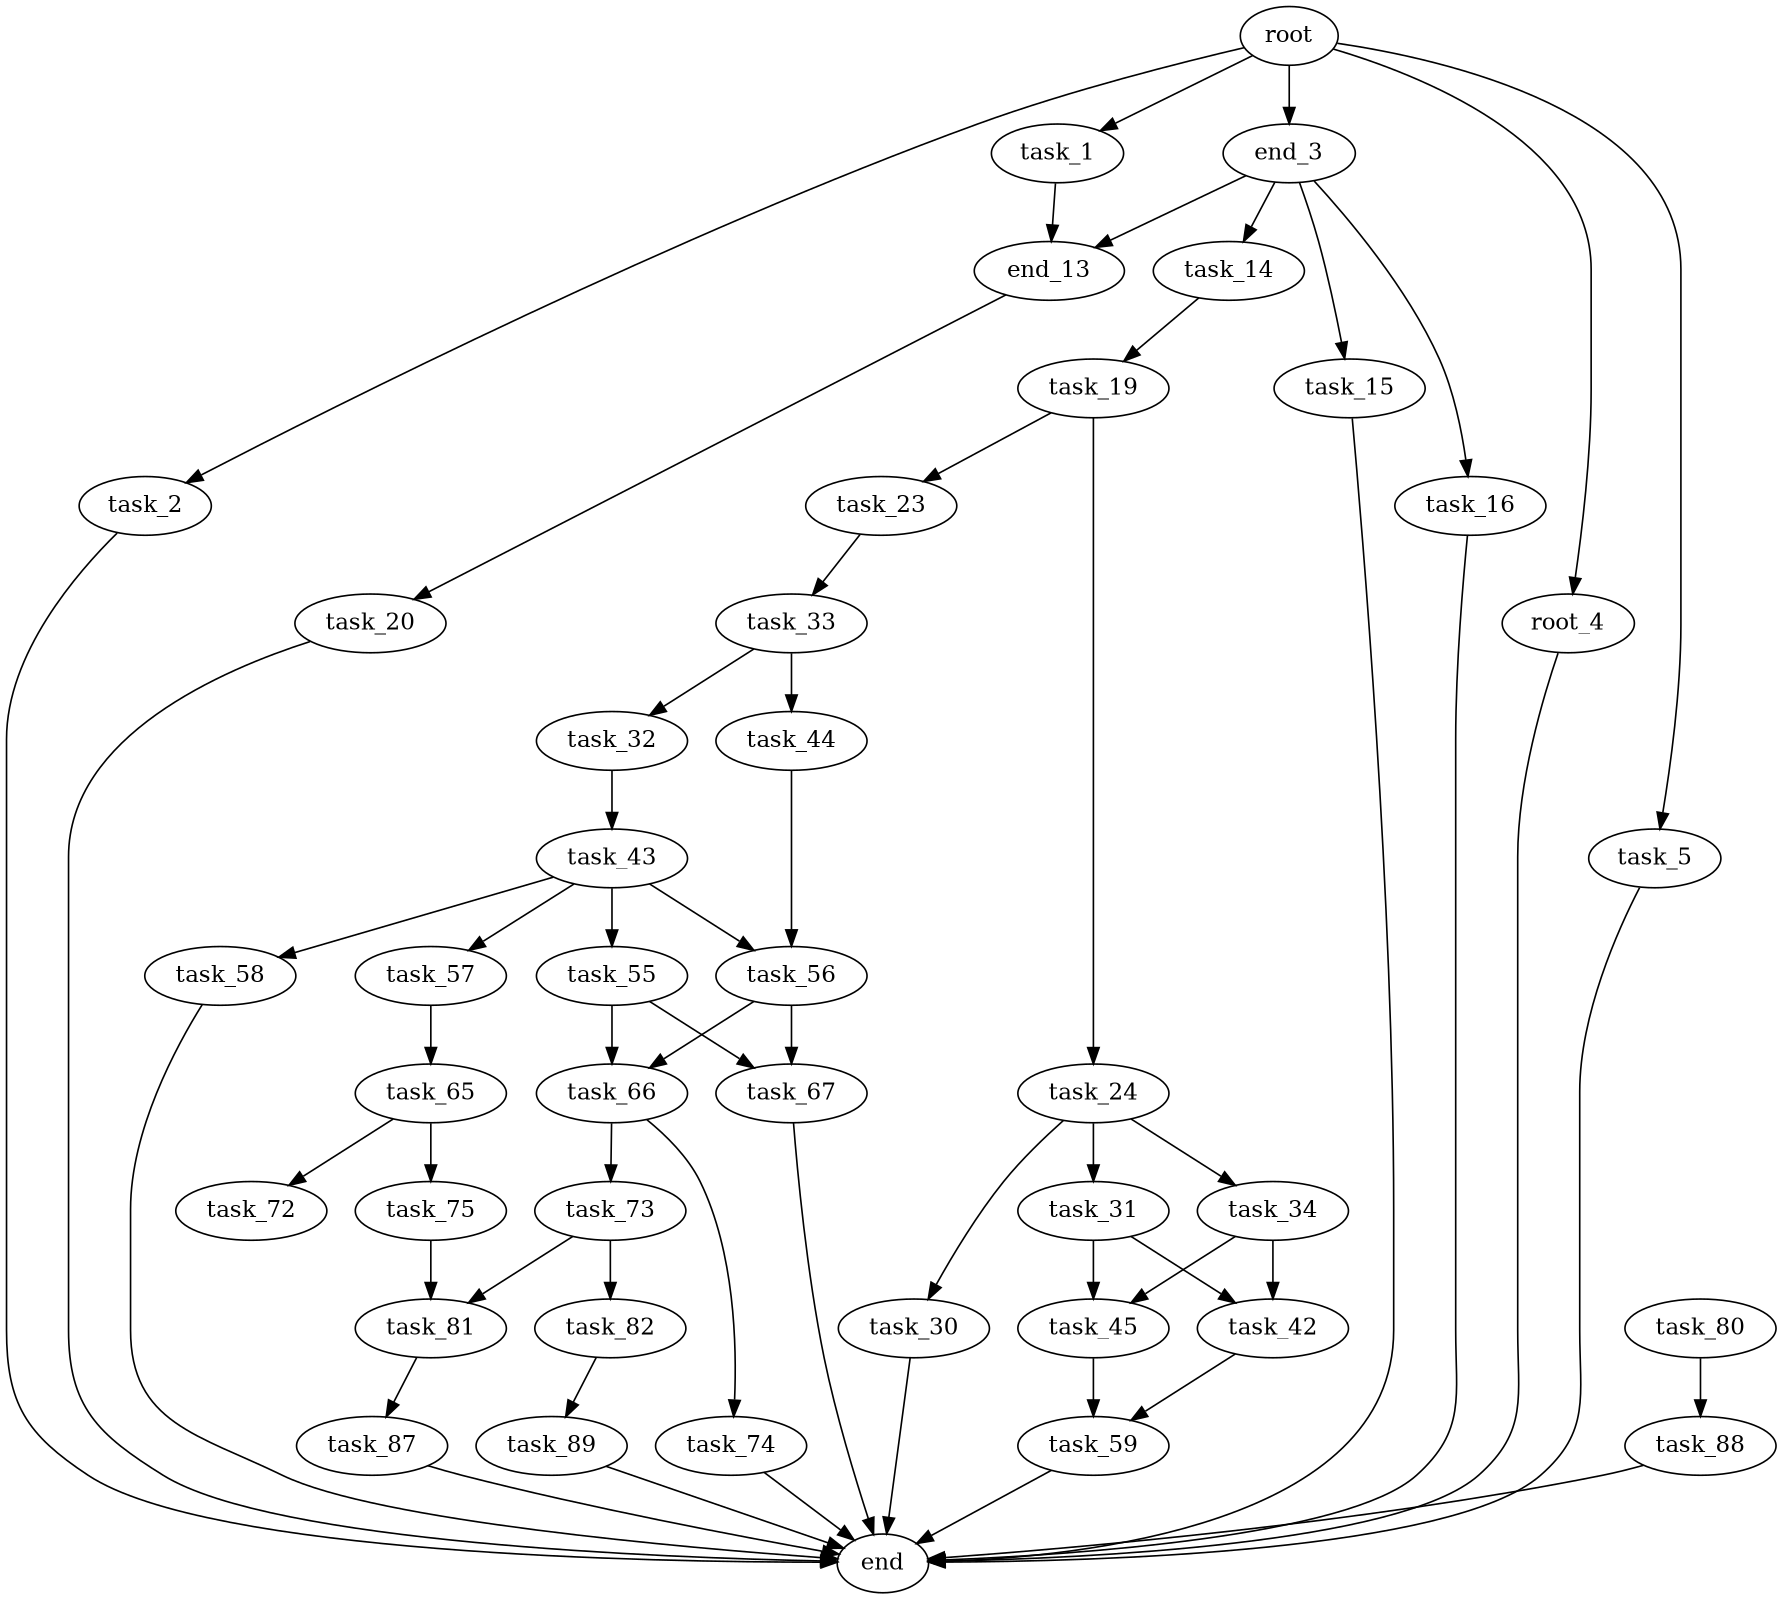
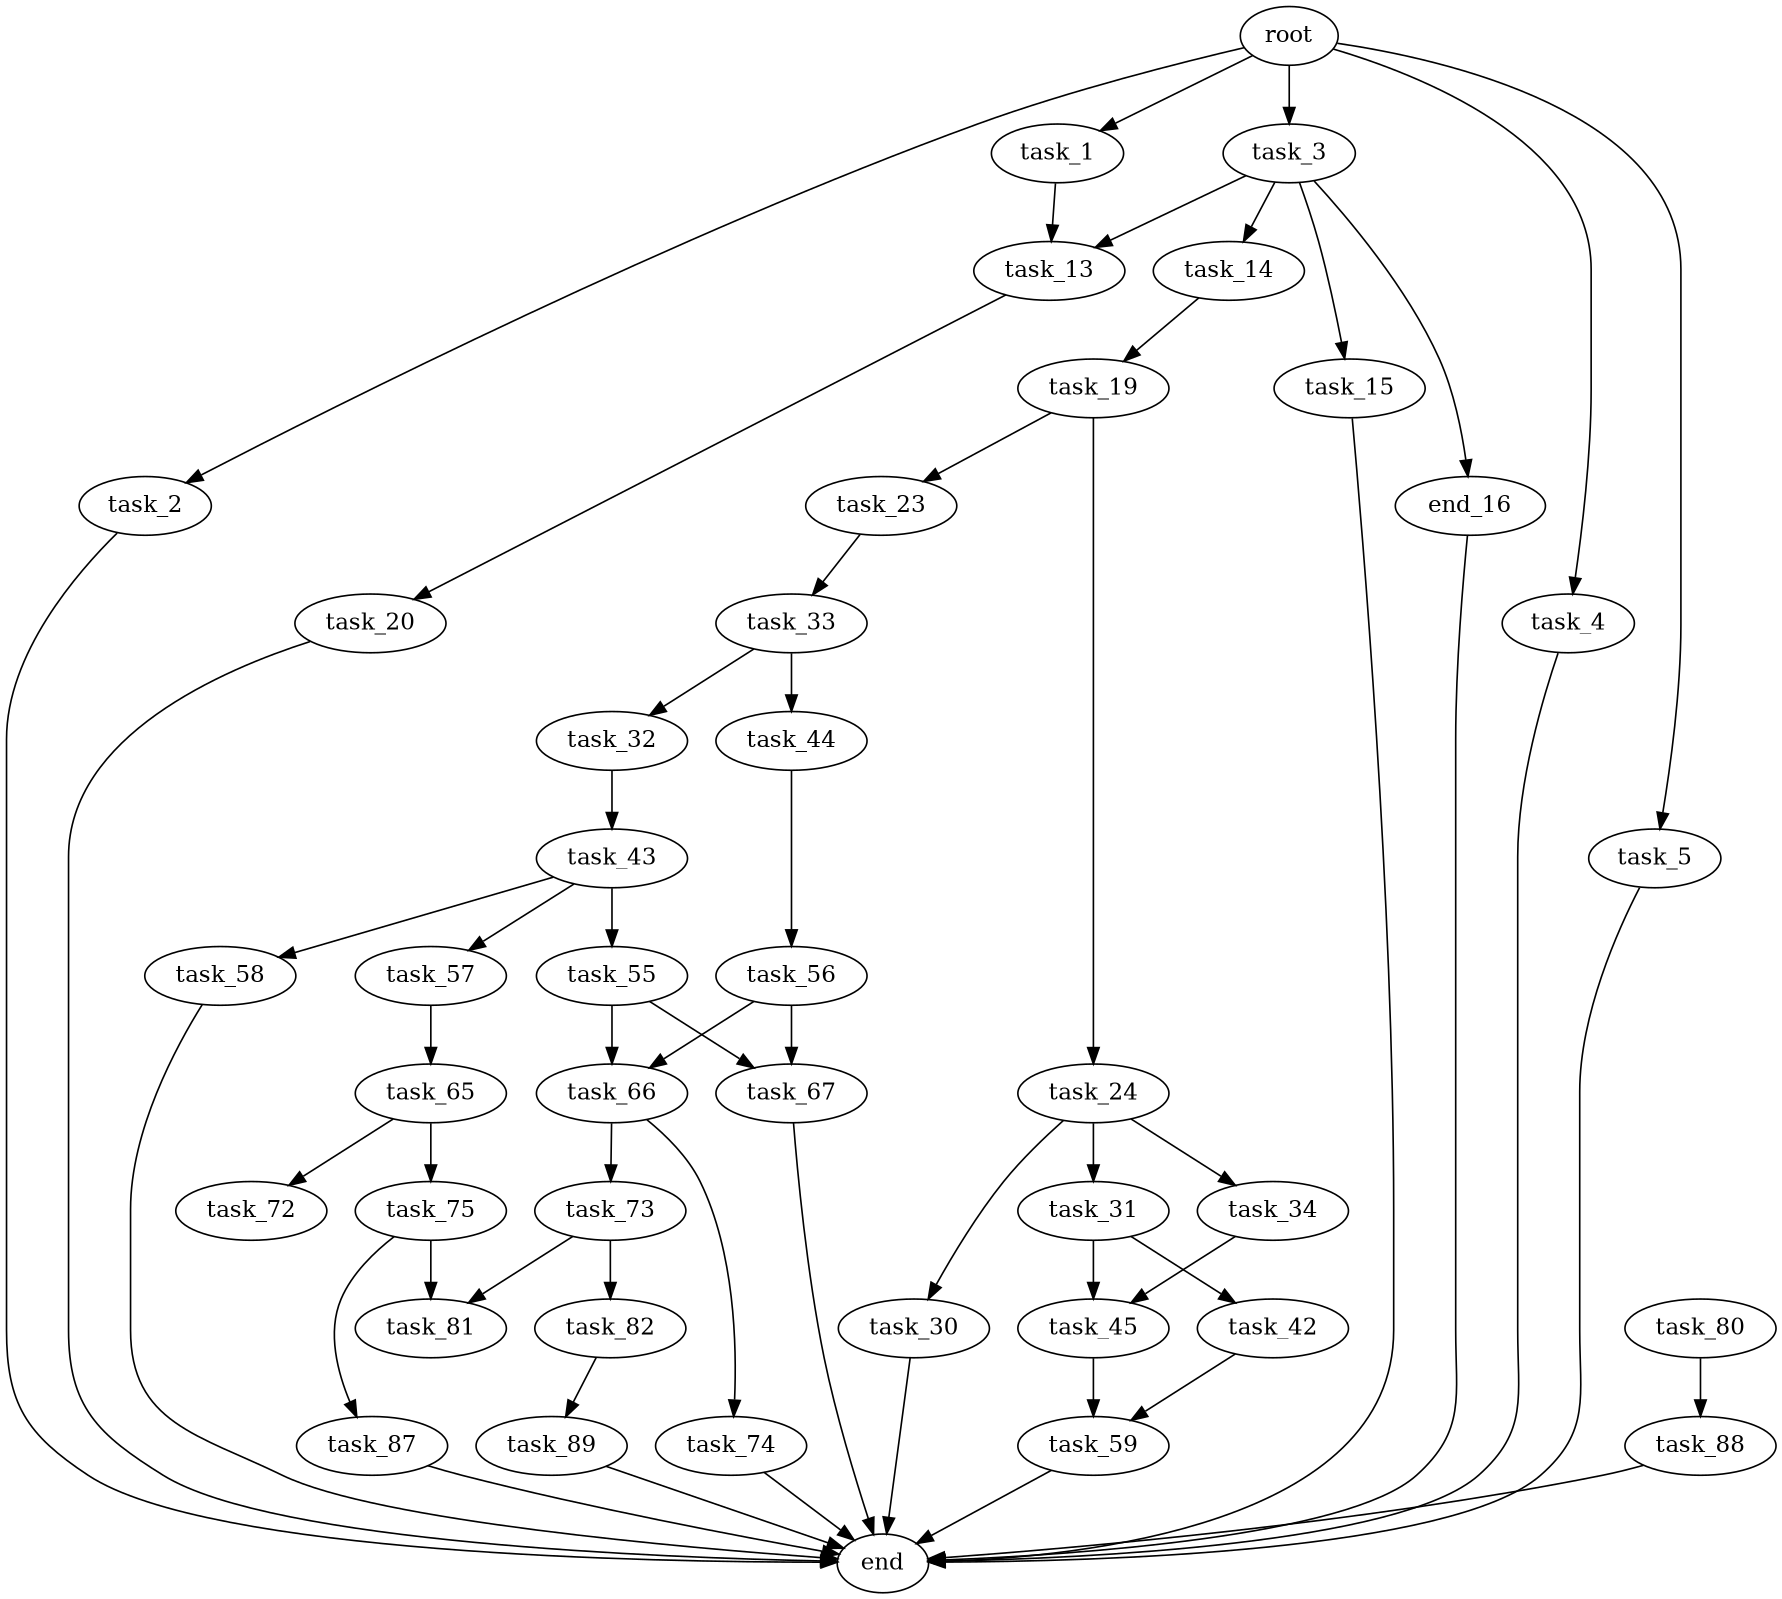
node "end_3": label "end_3" -> "task_3"
node "end_13": label "end_13" -> "task_13"
node "task_16": label "task_16" -> "end_16"
node "root_4": label "root_4" -> "task_4"
edge "task_43" -> "task_56": removed
edge "task_34" -> "task_42": removed
edge "task_81" -> "task_87": now "task_75" -> "task_87"
